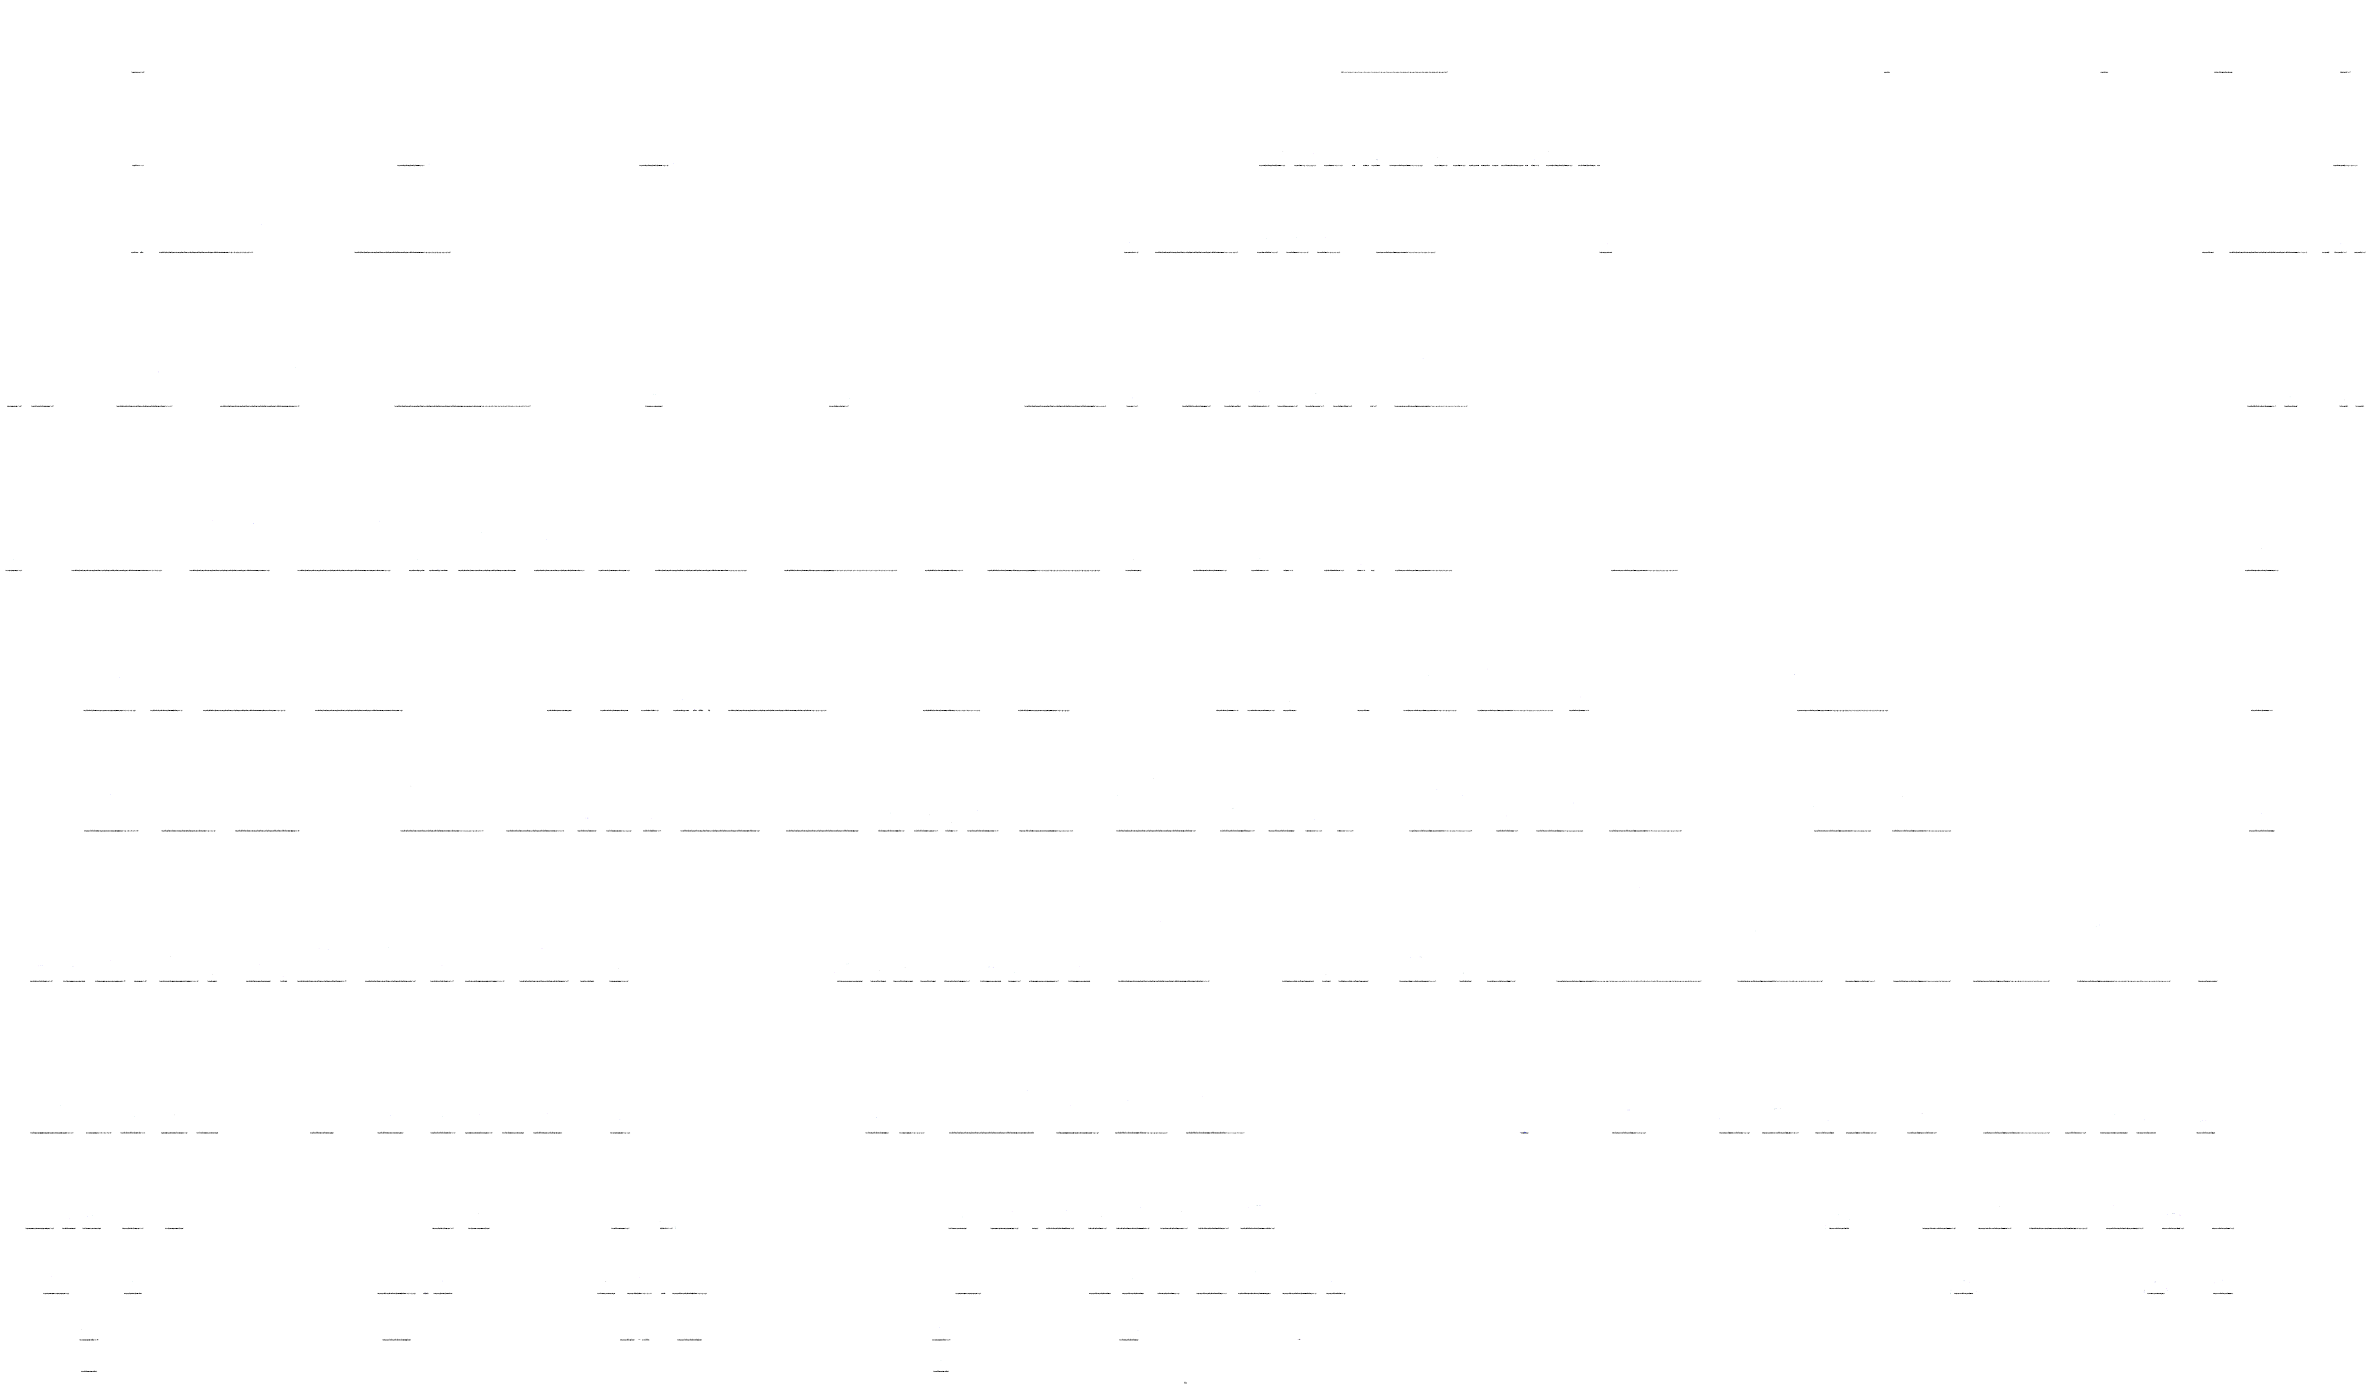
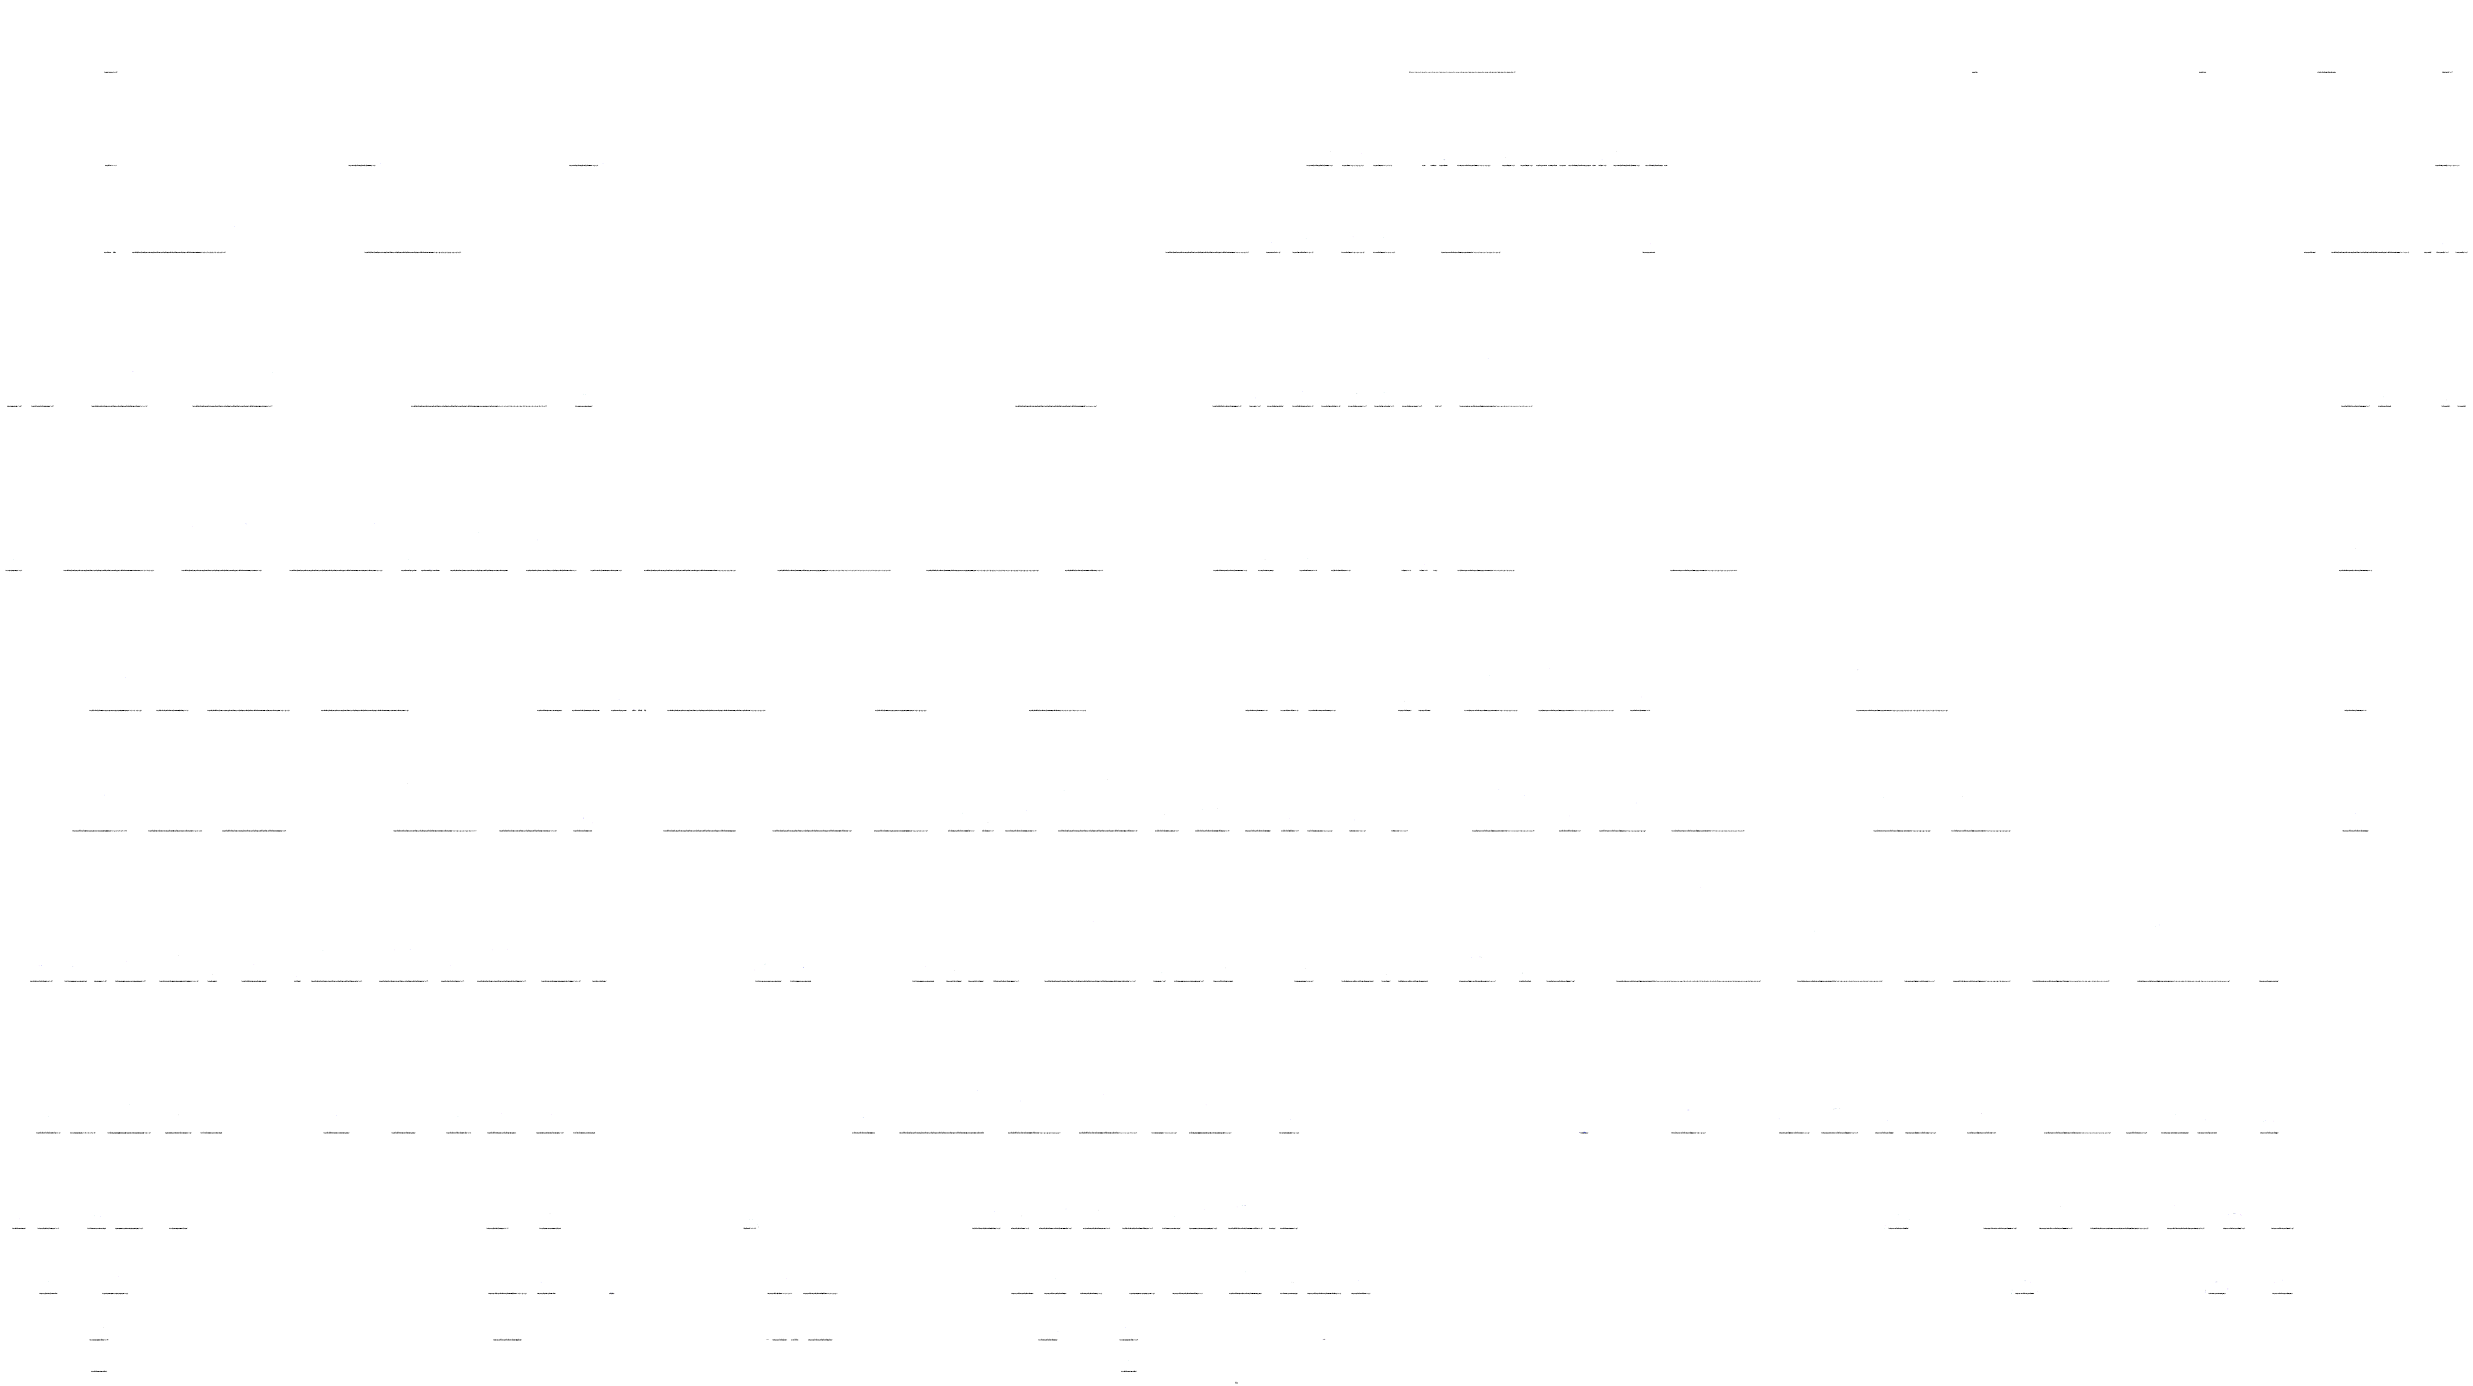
node "_ZSt9terminatev": removed
